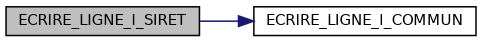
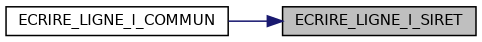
edge "ECRIRE_LIGNE_l_SIRET" -> "ECRIRE_LIGNE_l_COMMUN": reversed
